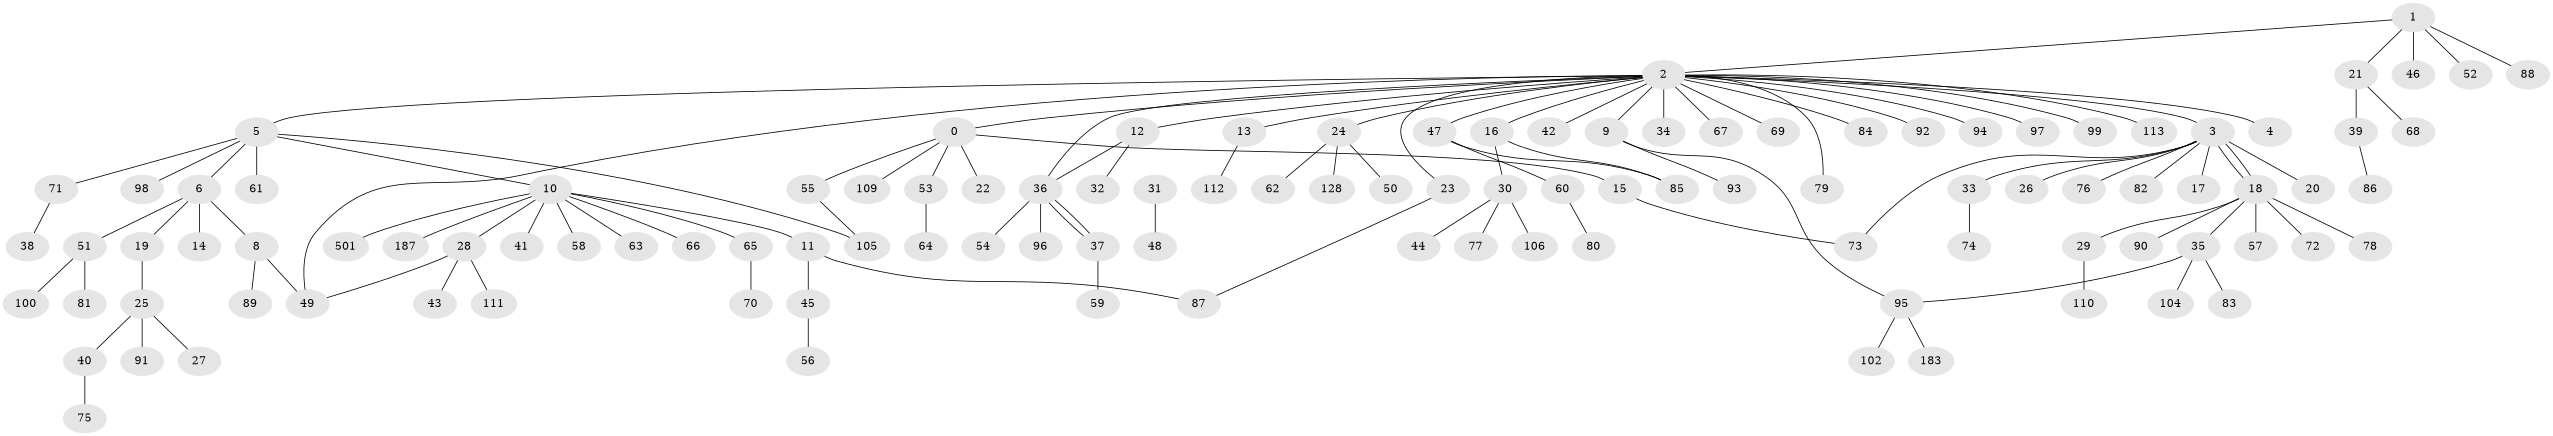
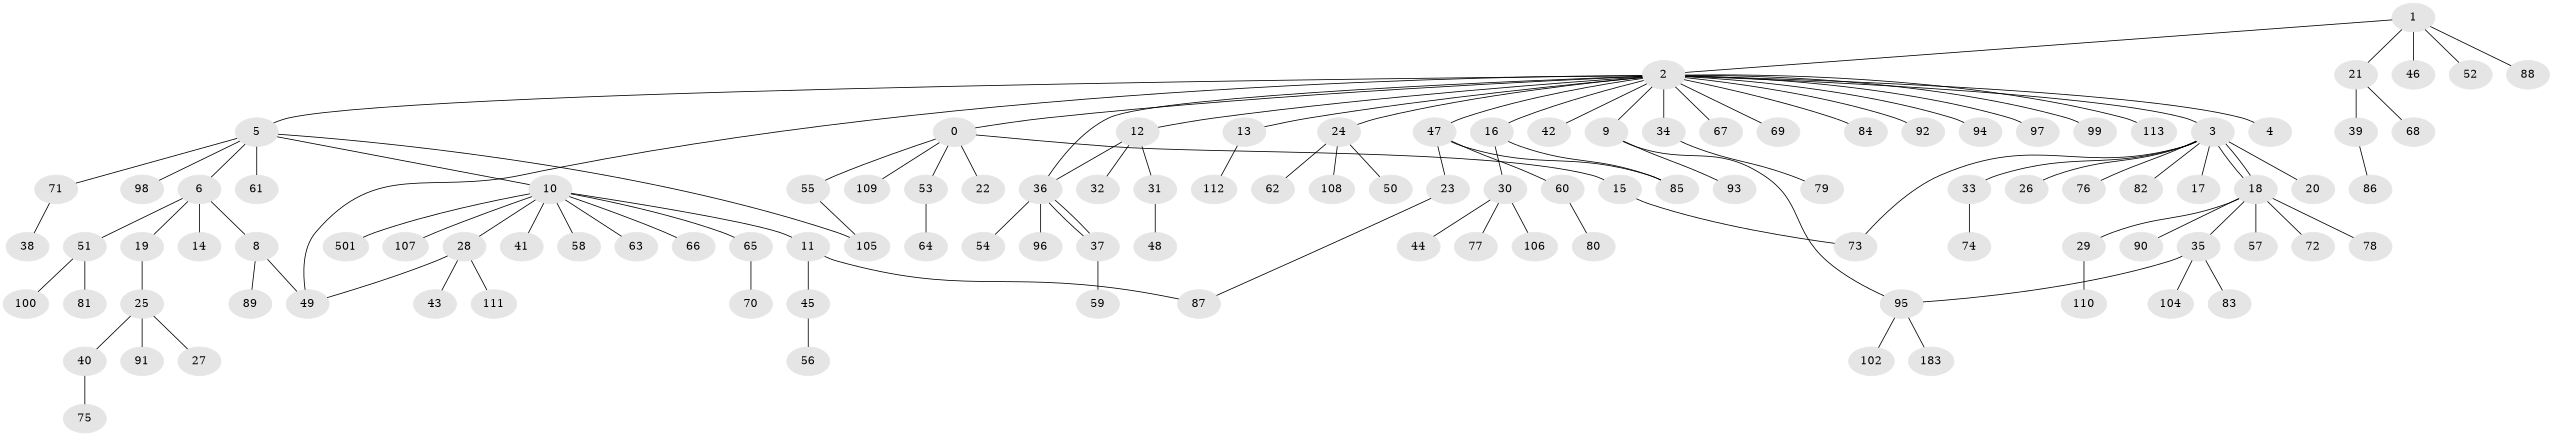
edge "2" -- "23": now "47" -- "23"
edge "2" -- "79": now "34" -- "79"
edge "12" -- "31": added
node "128": label "128" -> "108"
node "187": label "187" -> "107"
